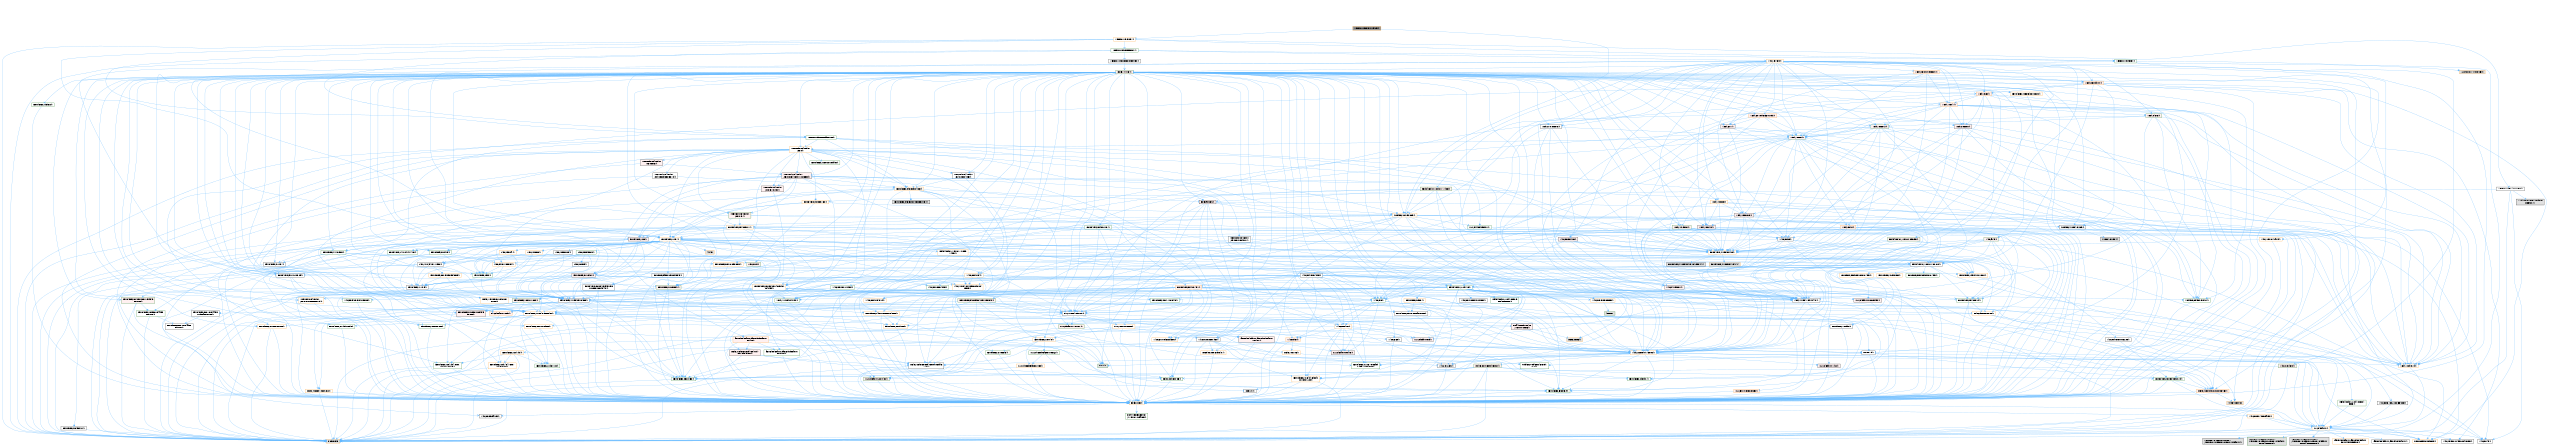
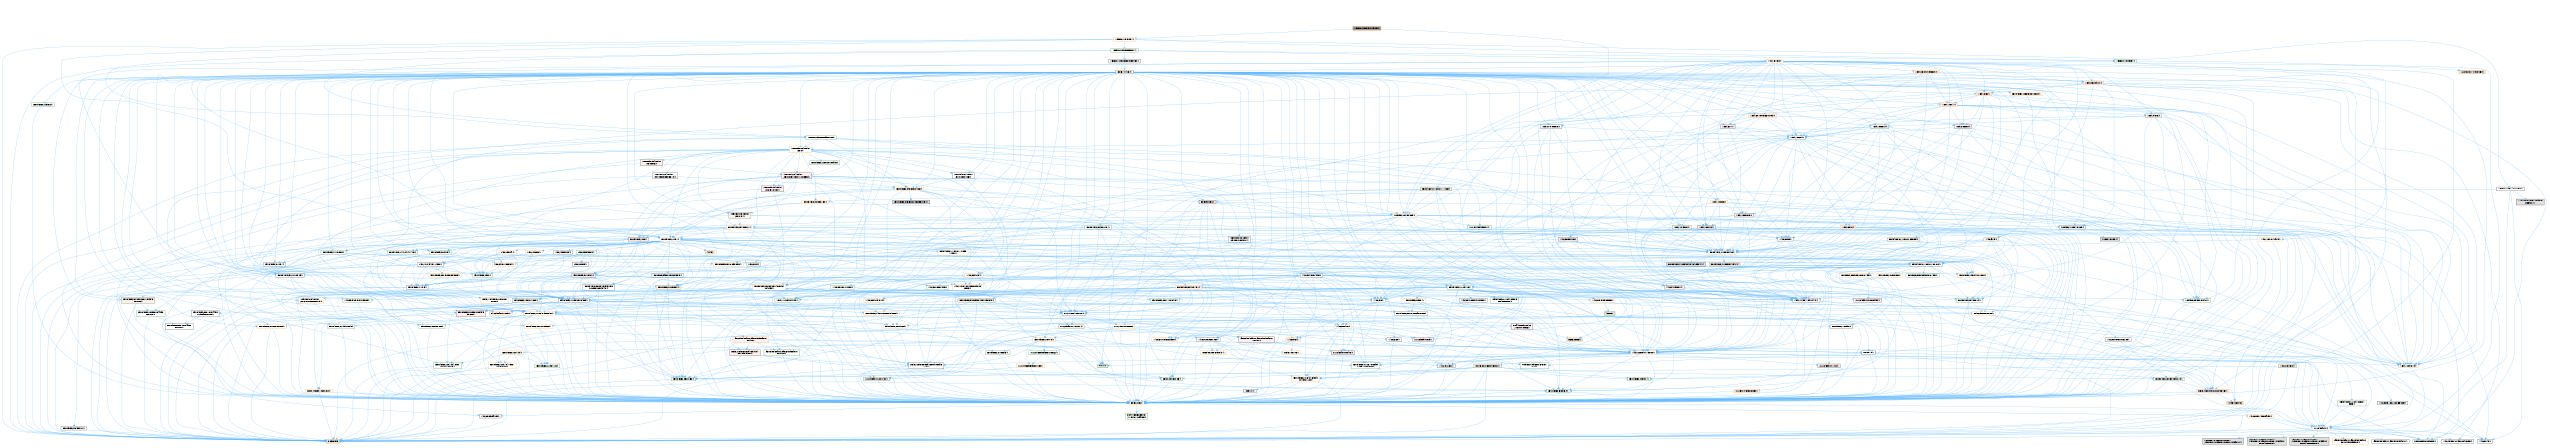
node "PreprocessorHelpers.h": color darkorange -> darkgreen
